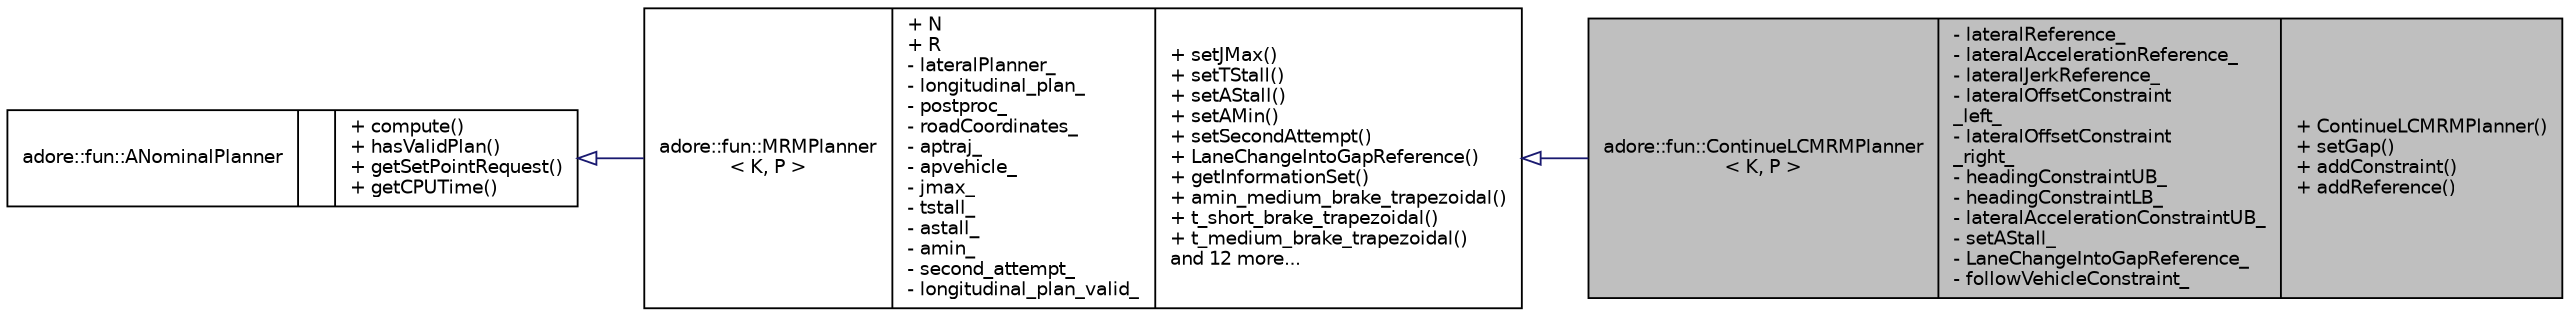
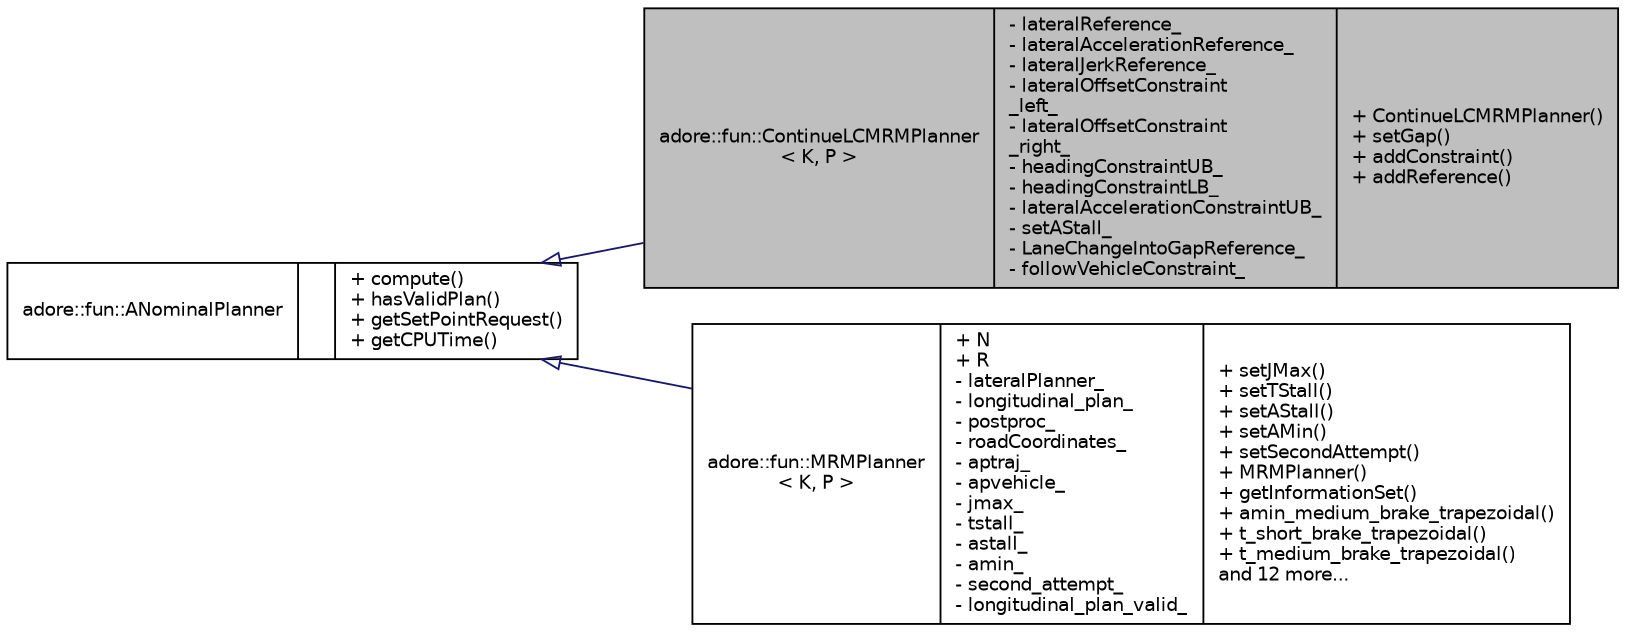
node "adore::fun::MRMPlanner": text "+ LaneChangeIntoGapReference()" -> "+ MRMPlanner()"
edge "adore::fun::ContinueLCMRMPlanner" -> "adore::fun::MRMPlanner": now "adore::fun::ContinueLCMRMPlanner" -> "adore::fun::ANominalPlanner"
